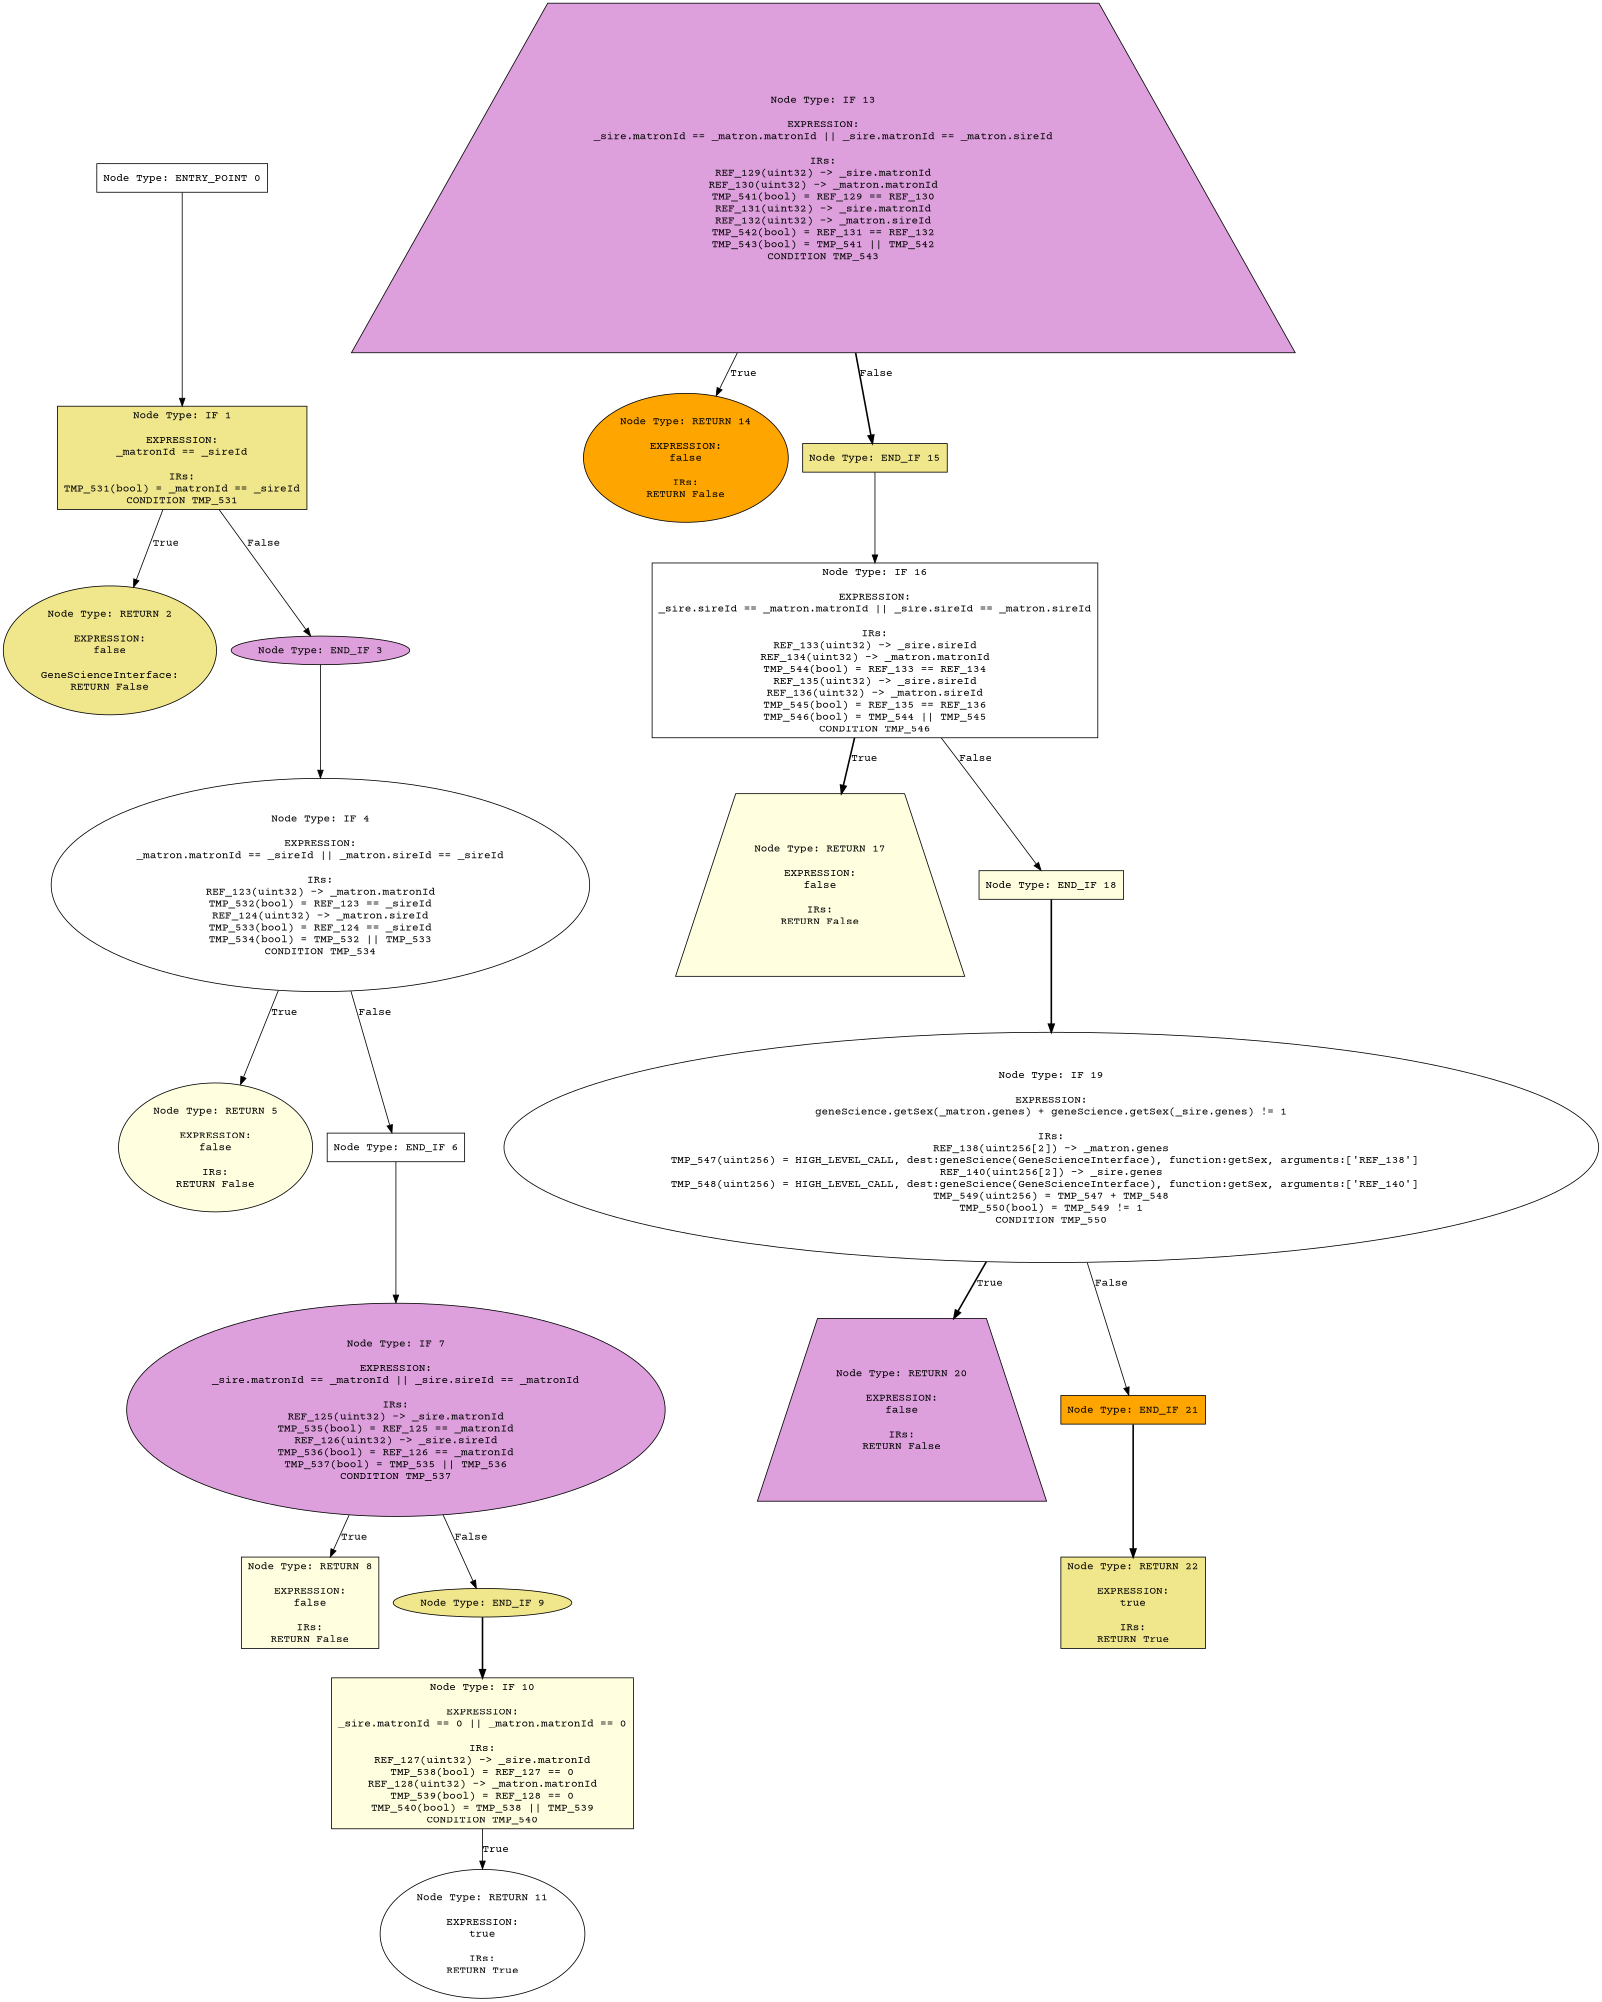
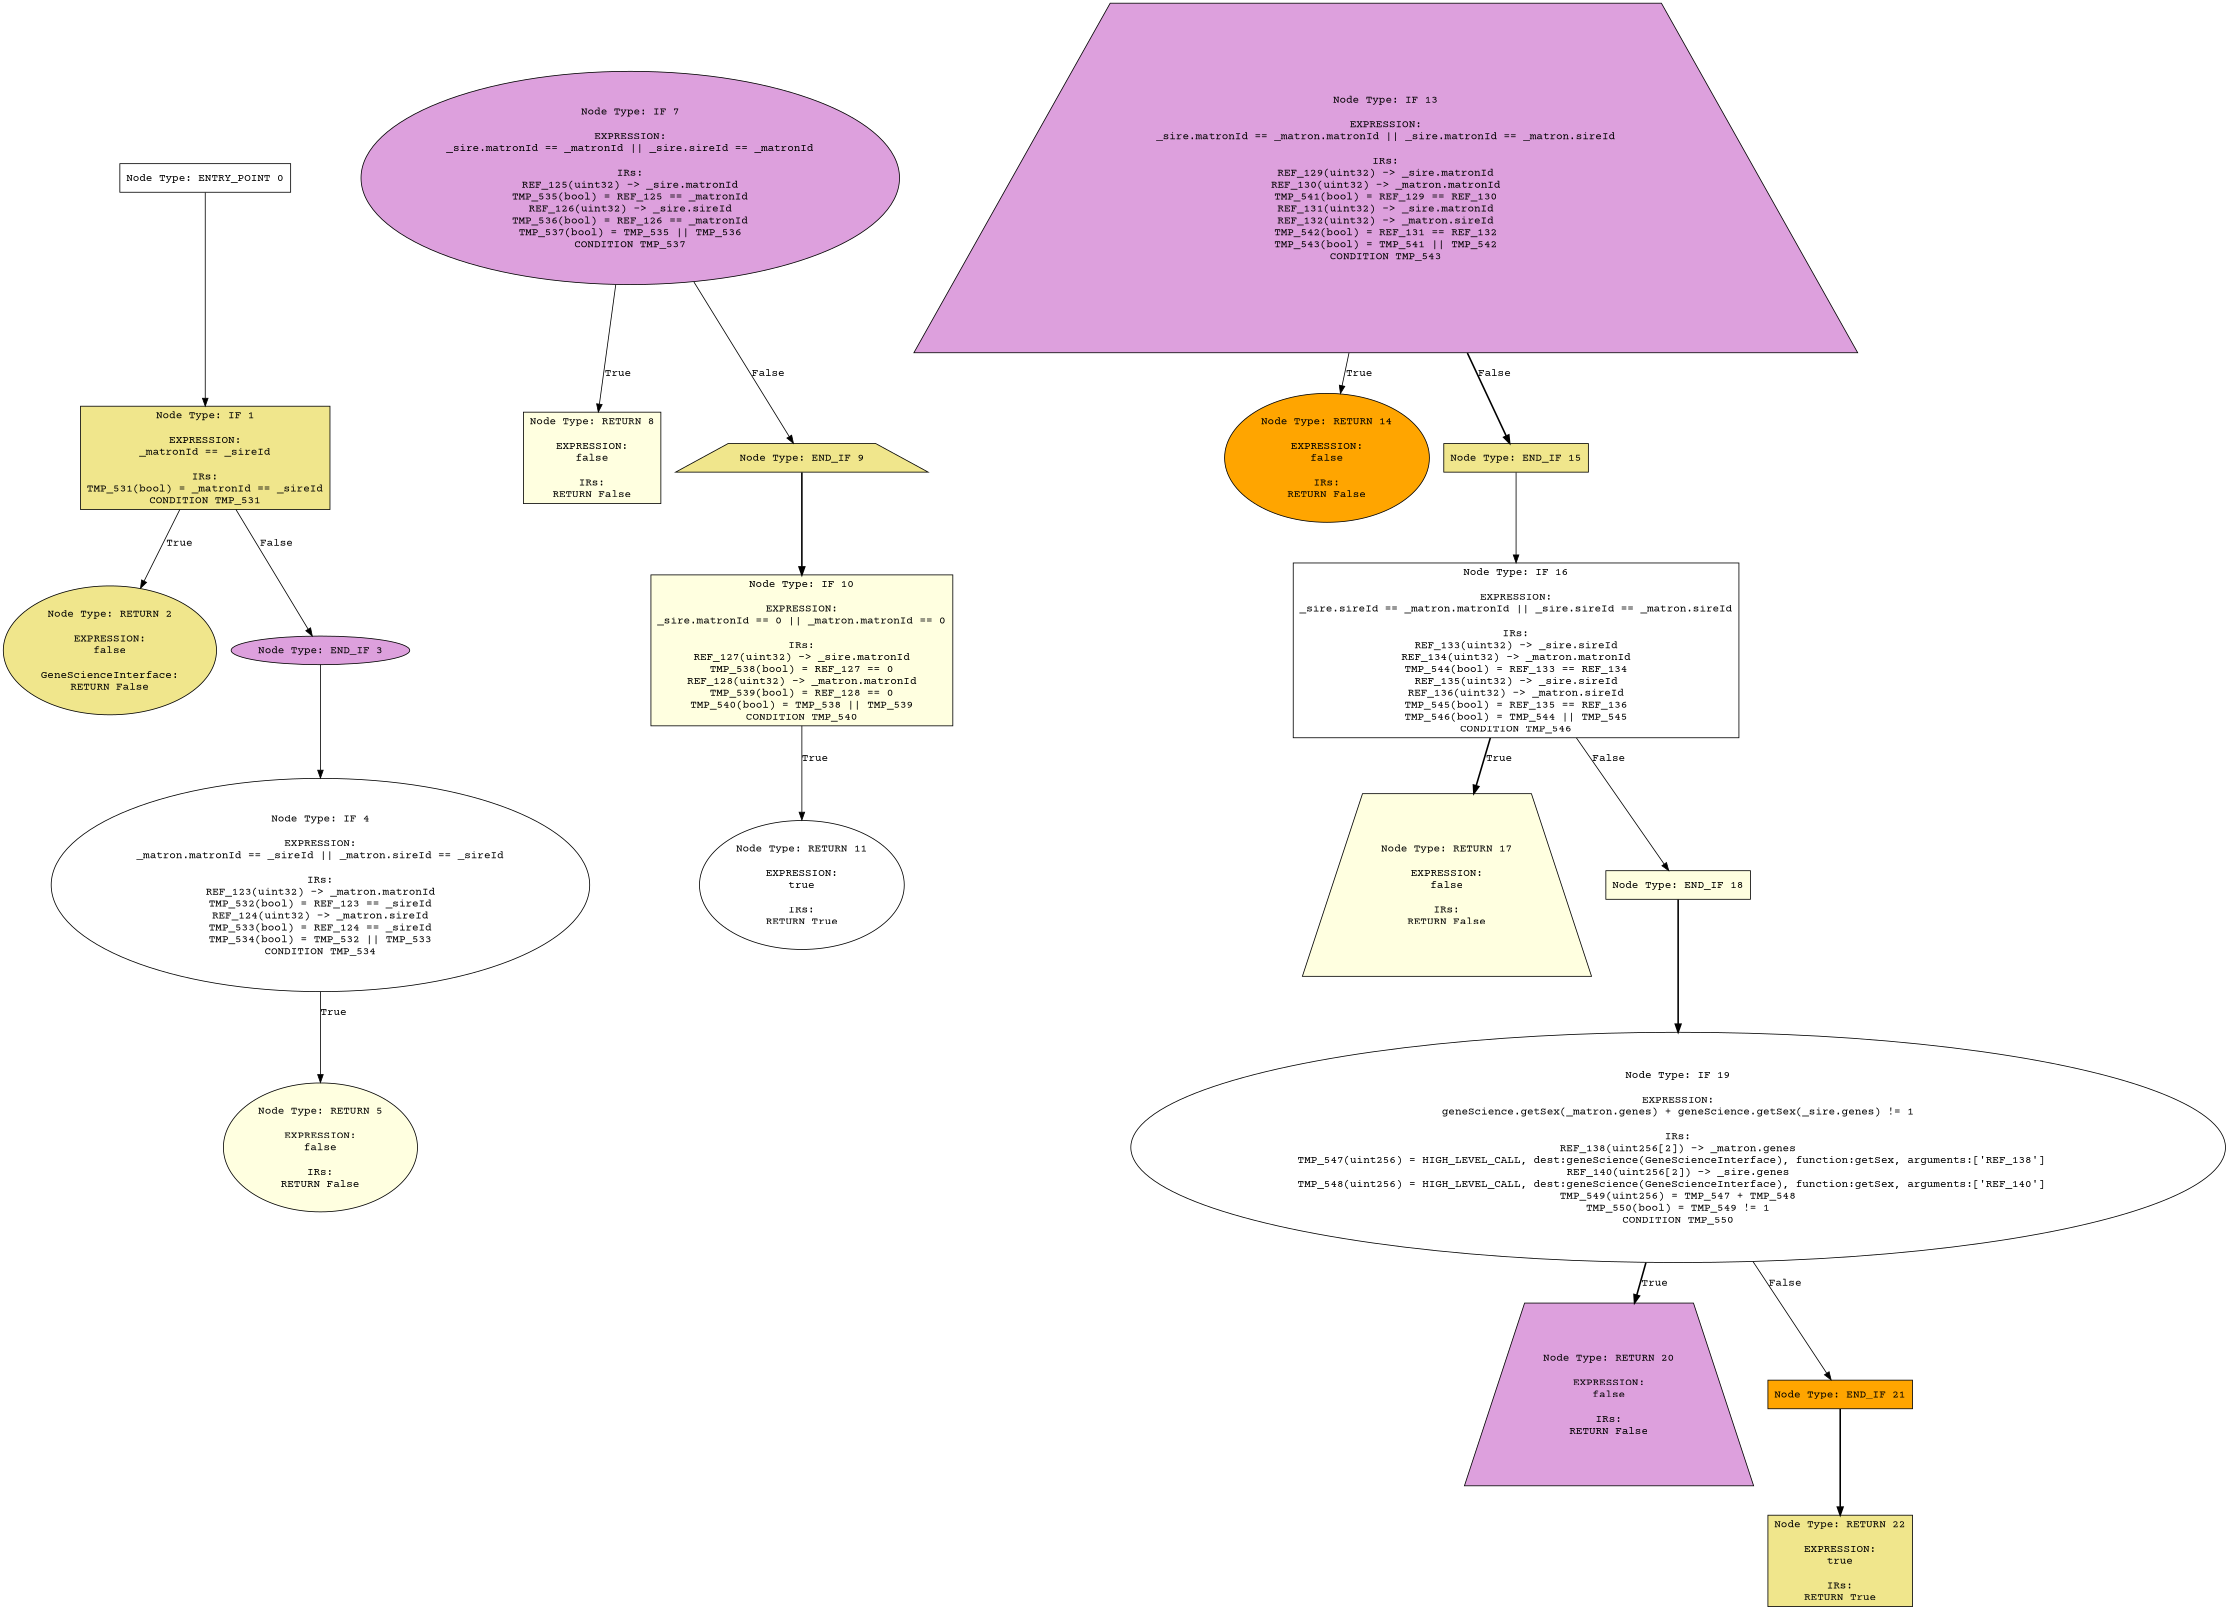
node "Node Type: END_IF 6": removed
node "Node Type: END_IF 9": shape ellipse -> trapezium
